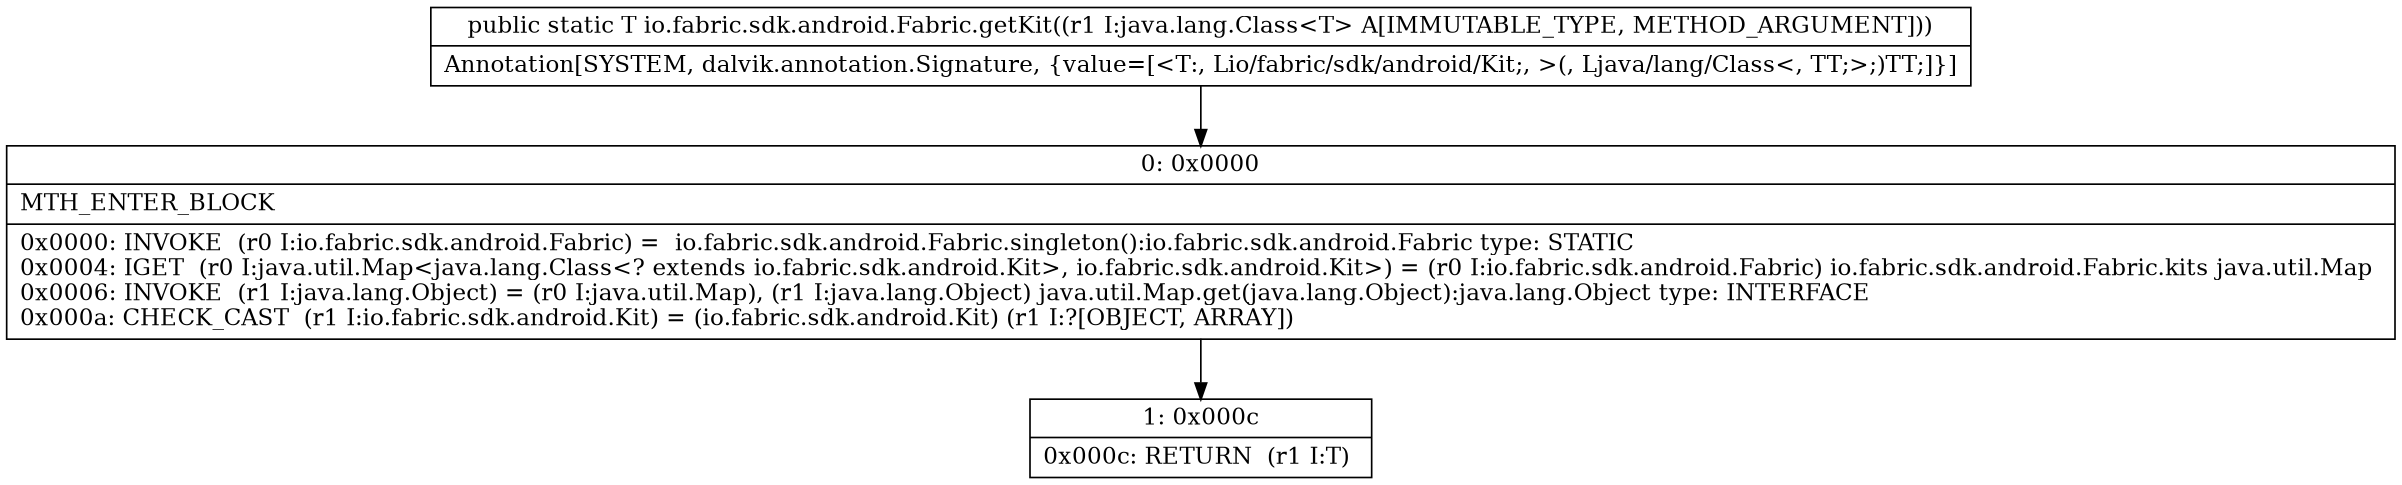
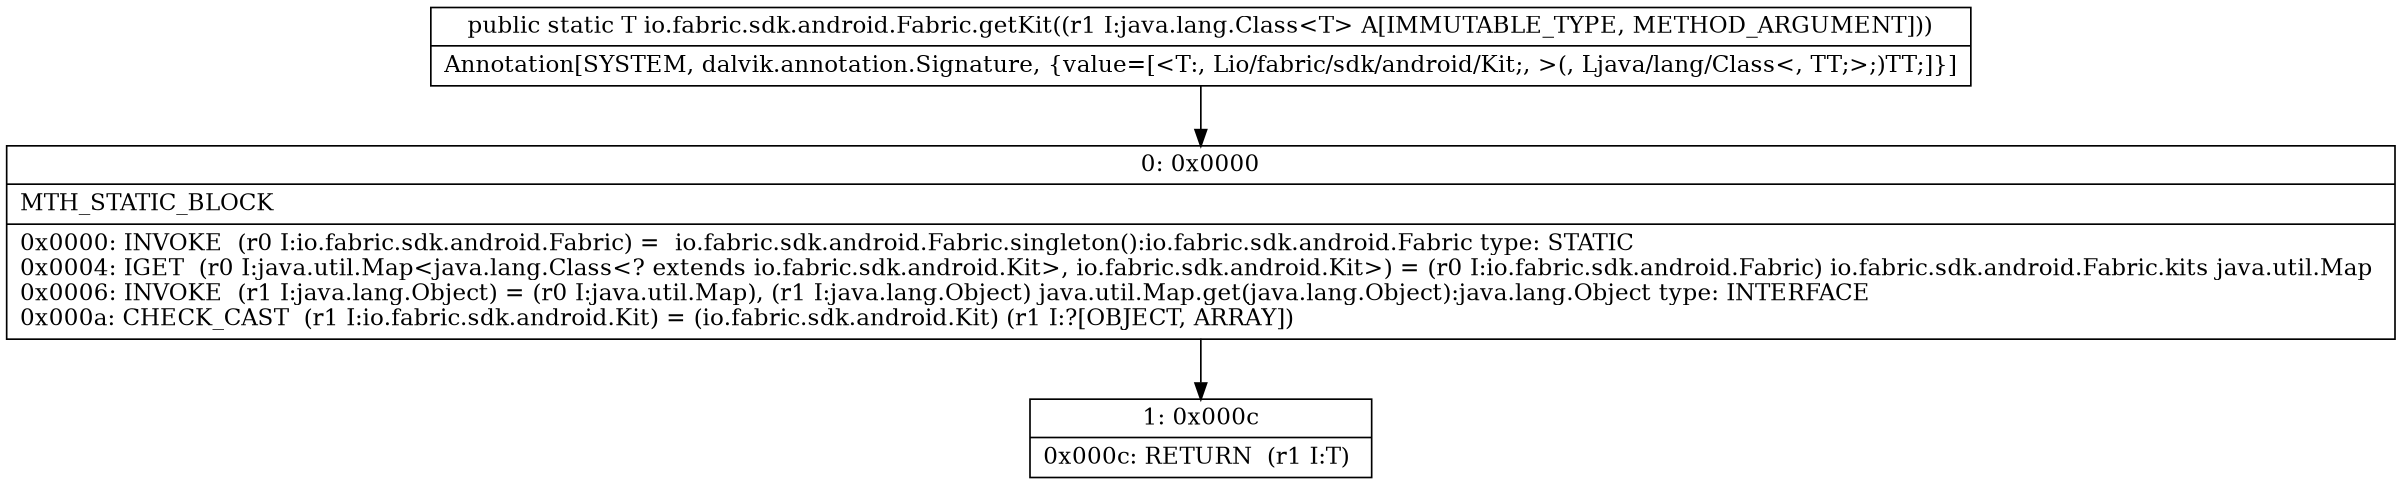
node "0: 0x0000": text "MTH_ENTER_BLOCK" -> "MTH_STATIC_BLOCK"
